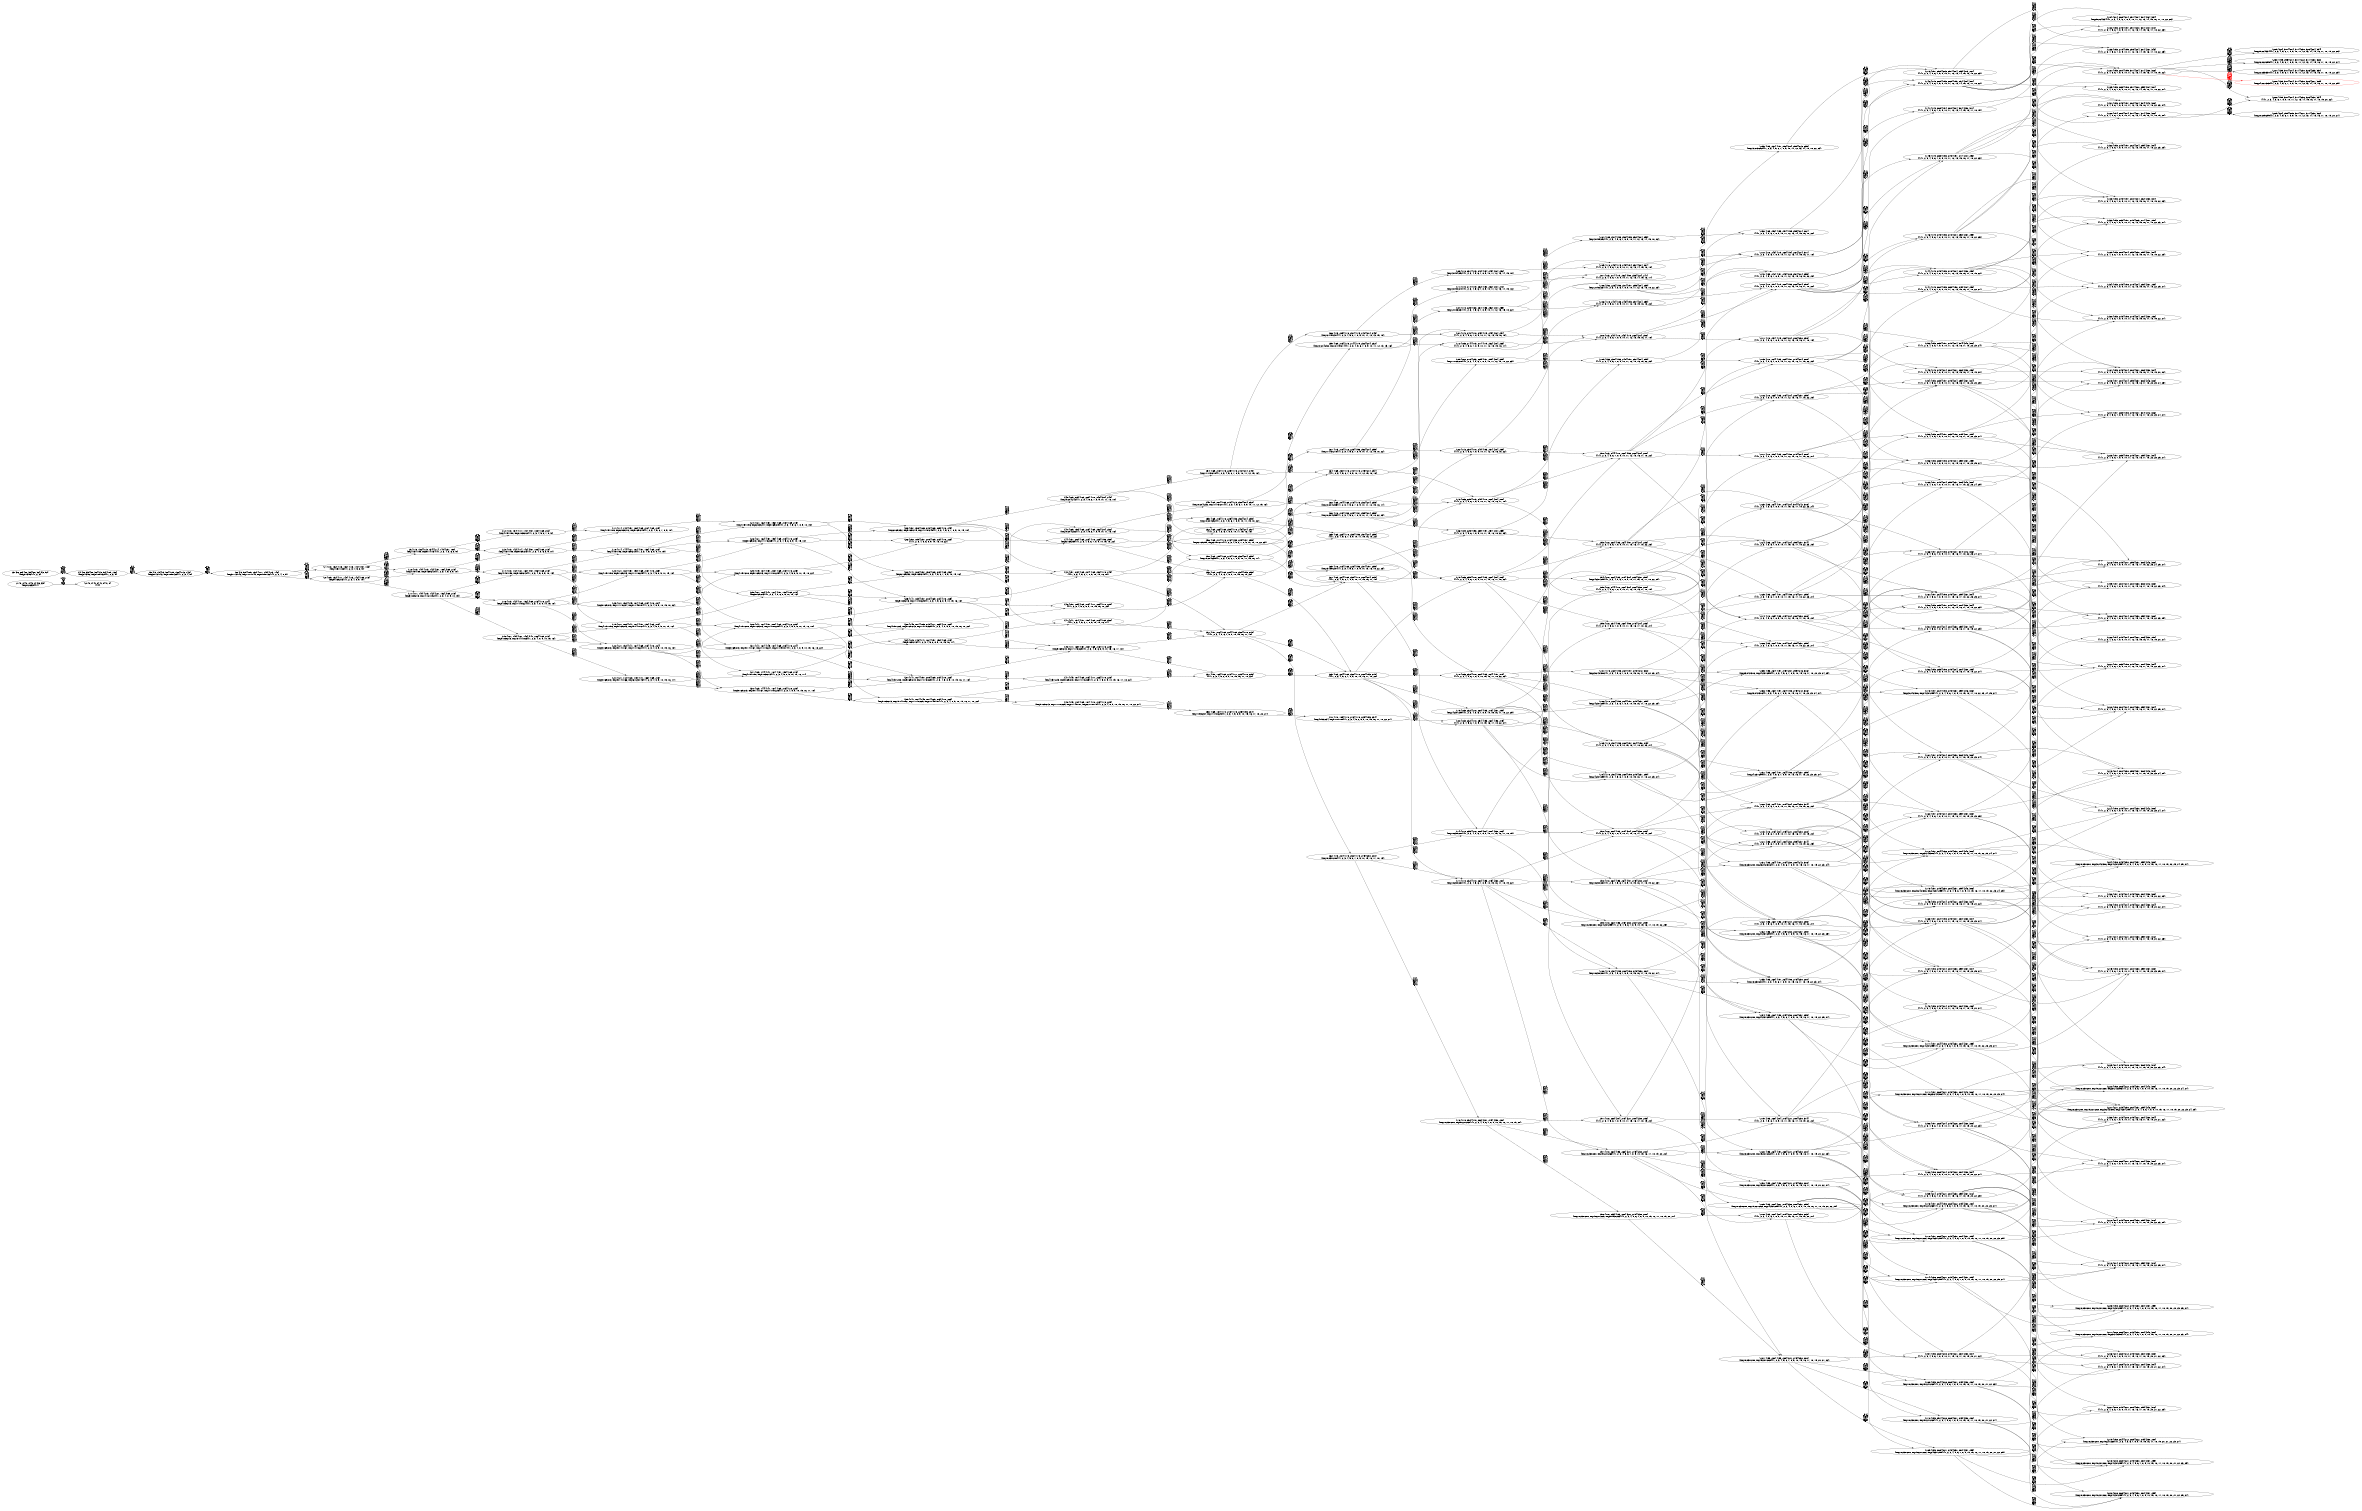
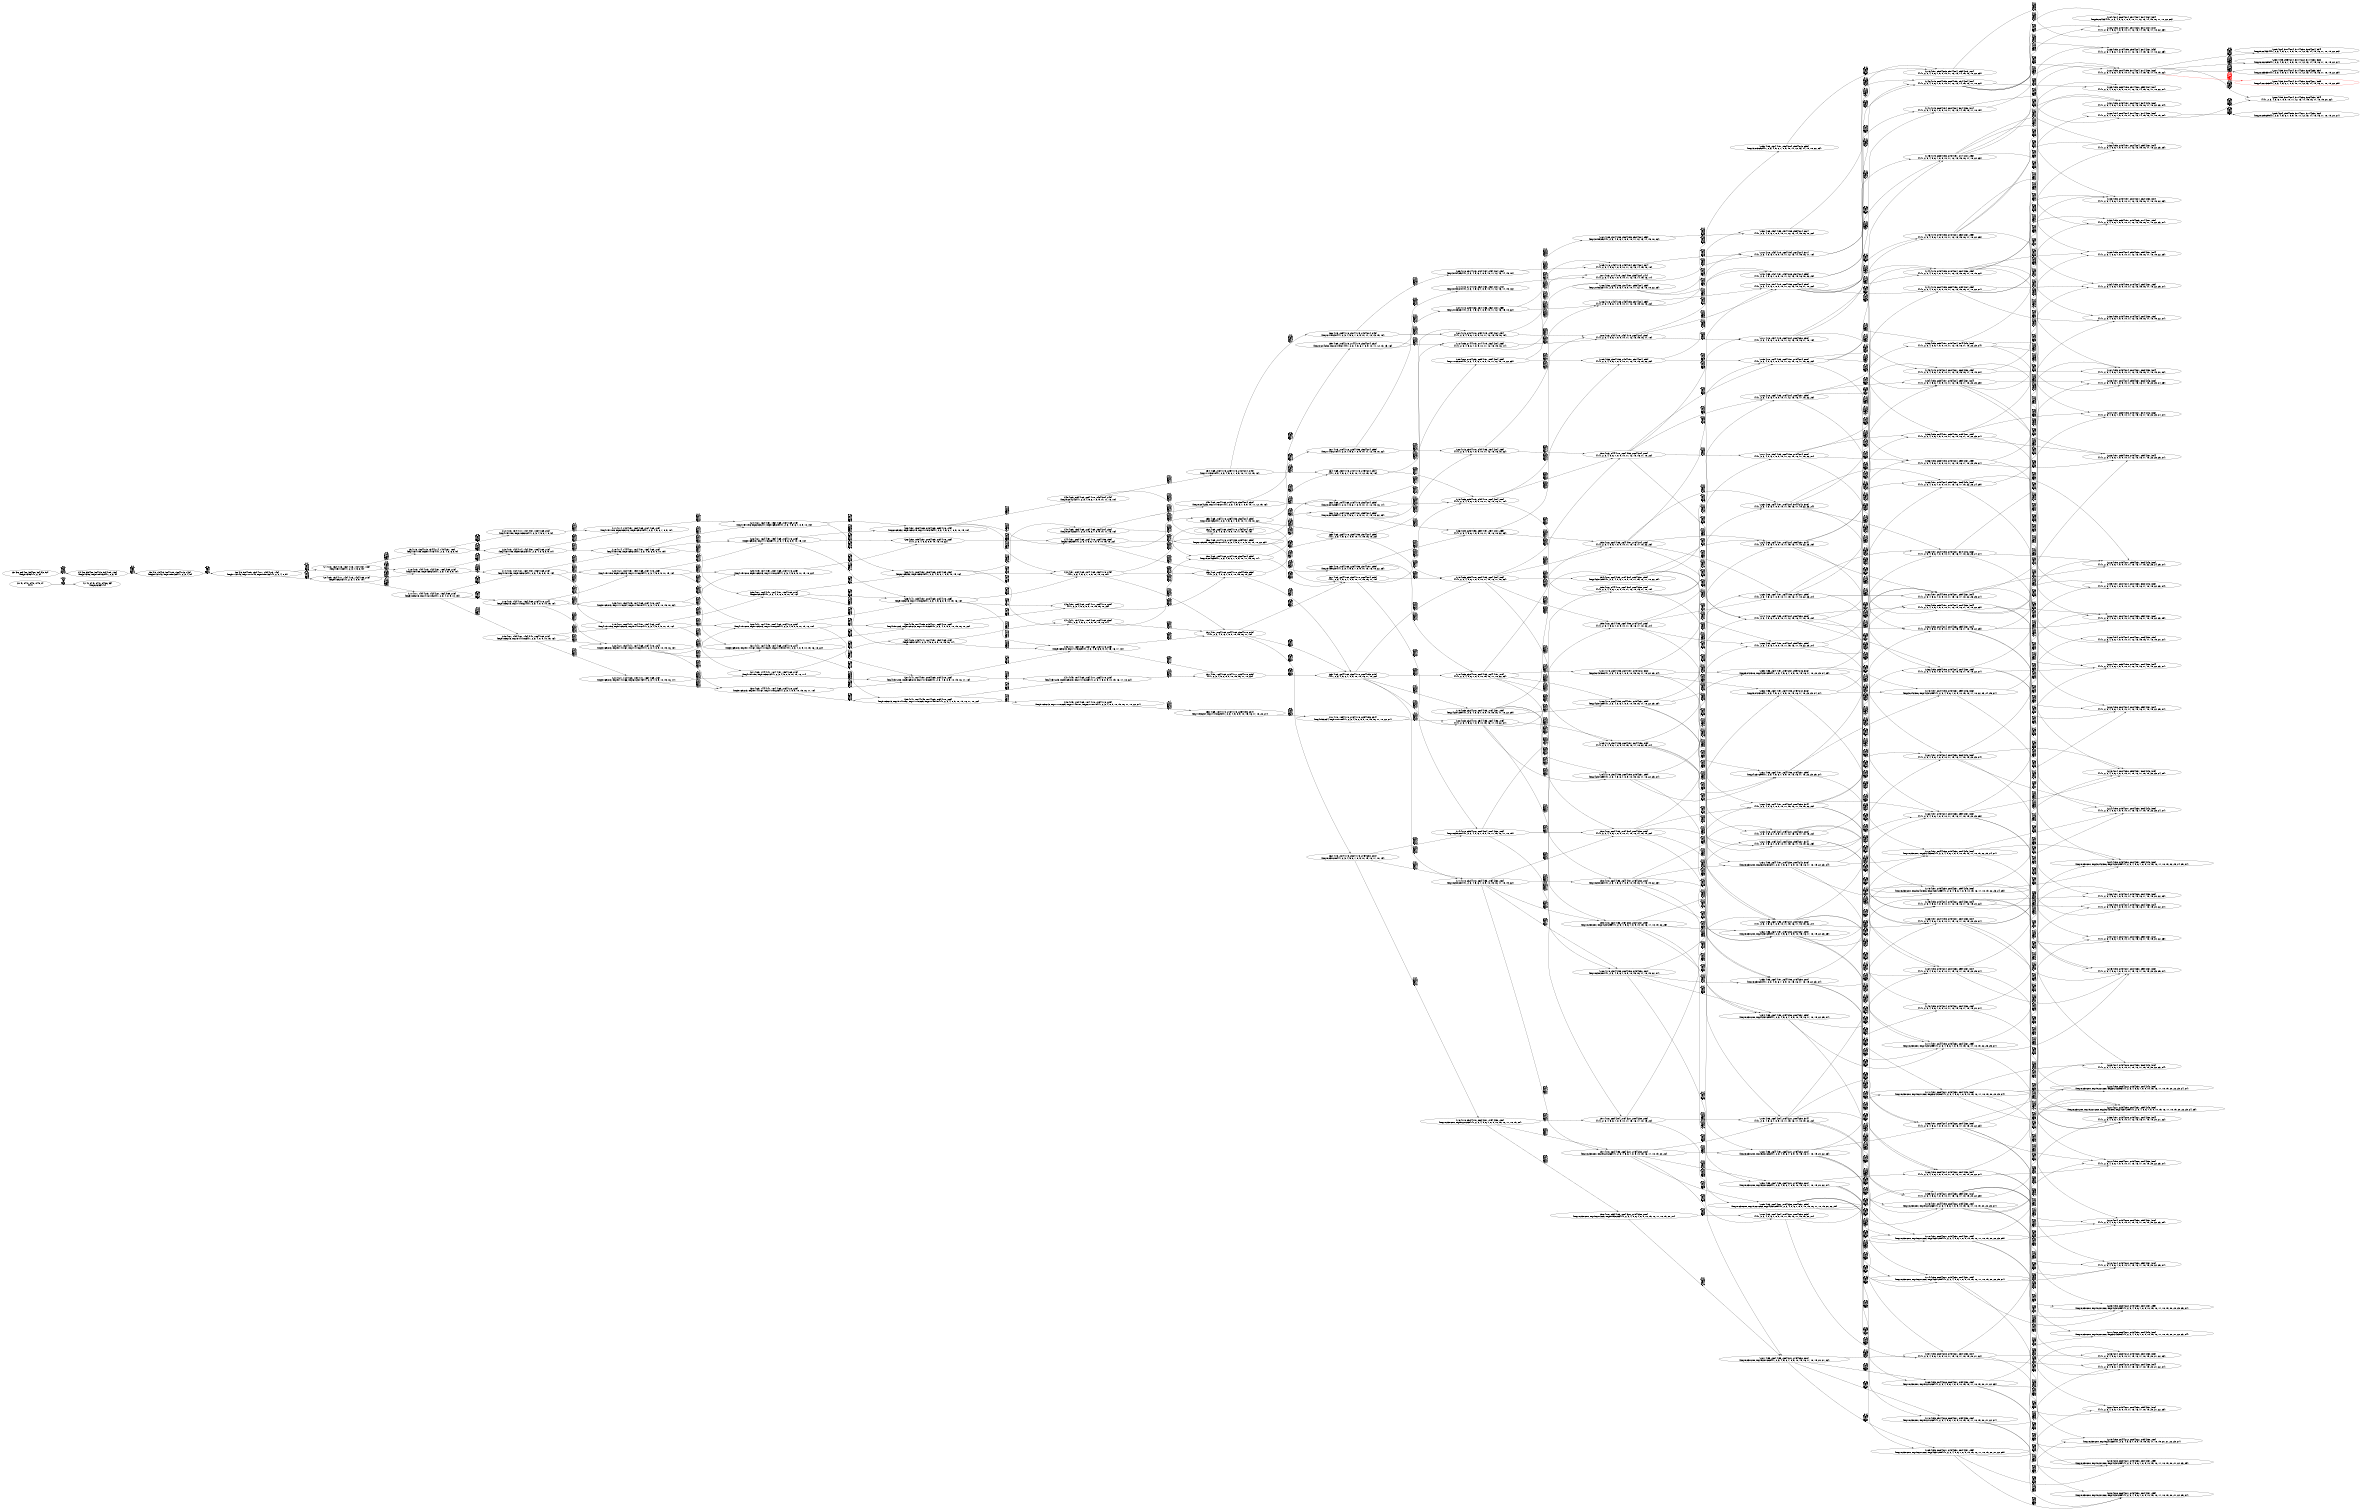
edge "S1: [0, 0] [0, 0] [0, 0] [26, 33] {T0J0:26-33}{1}" -> "S0: [0, 0] [0, 0] [0, 0] [0, 0] {}{}": reversed
